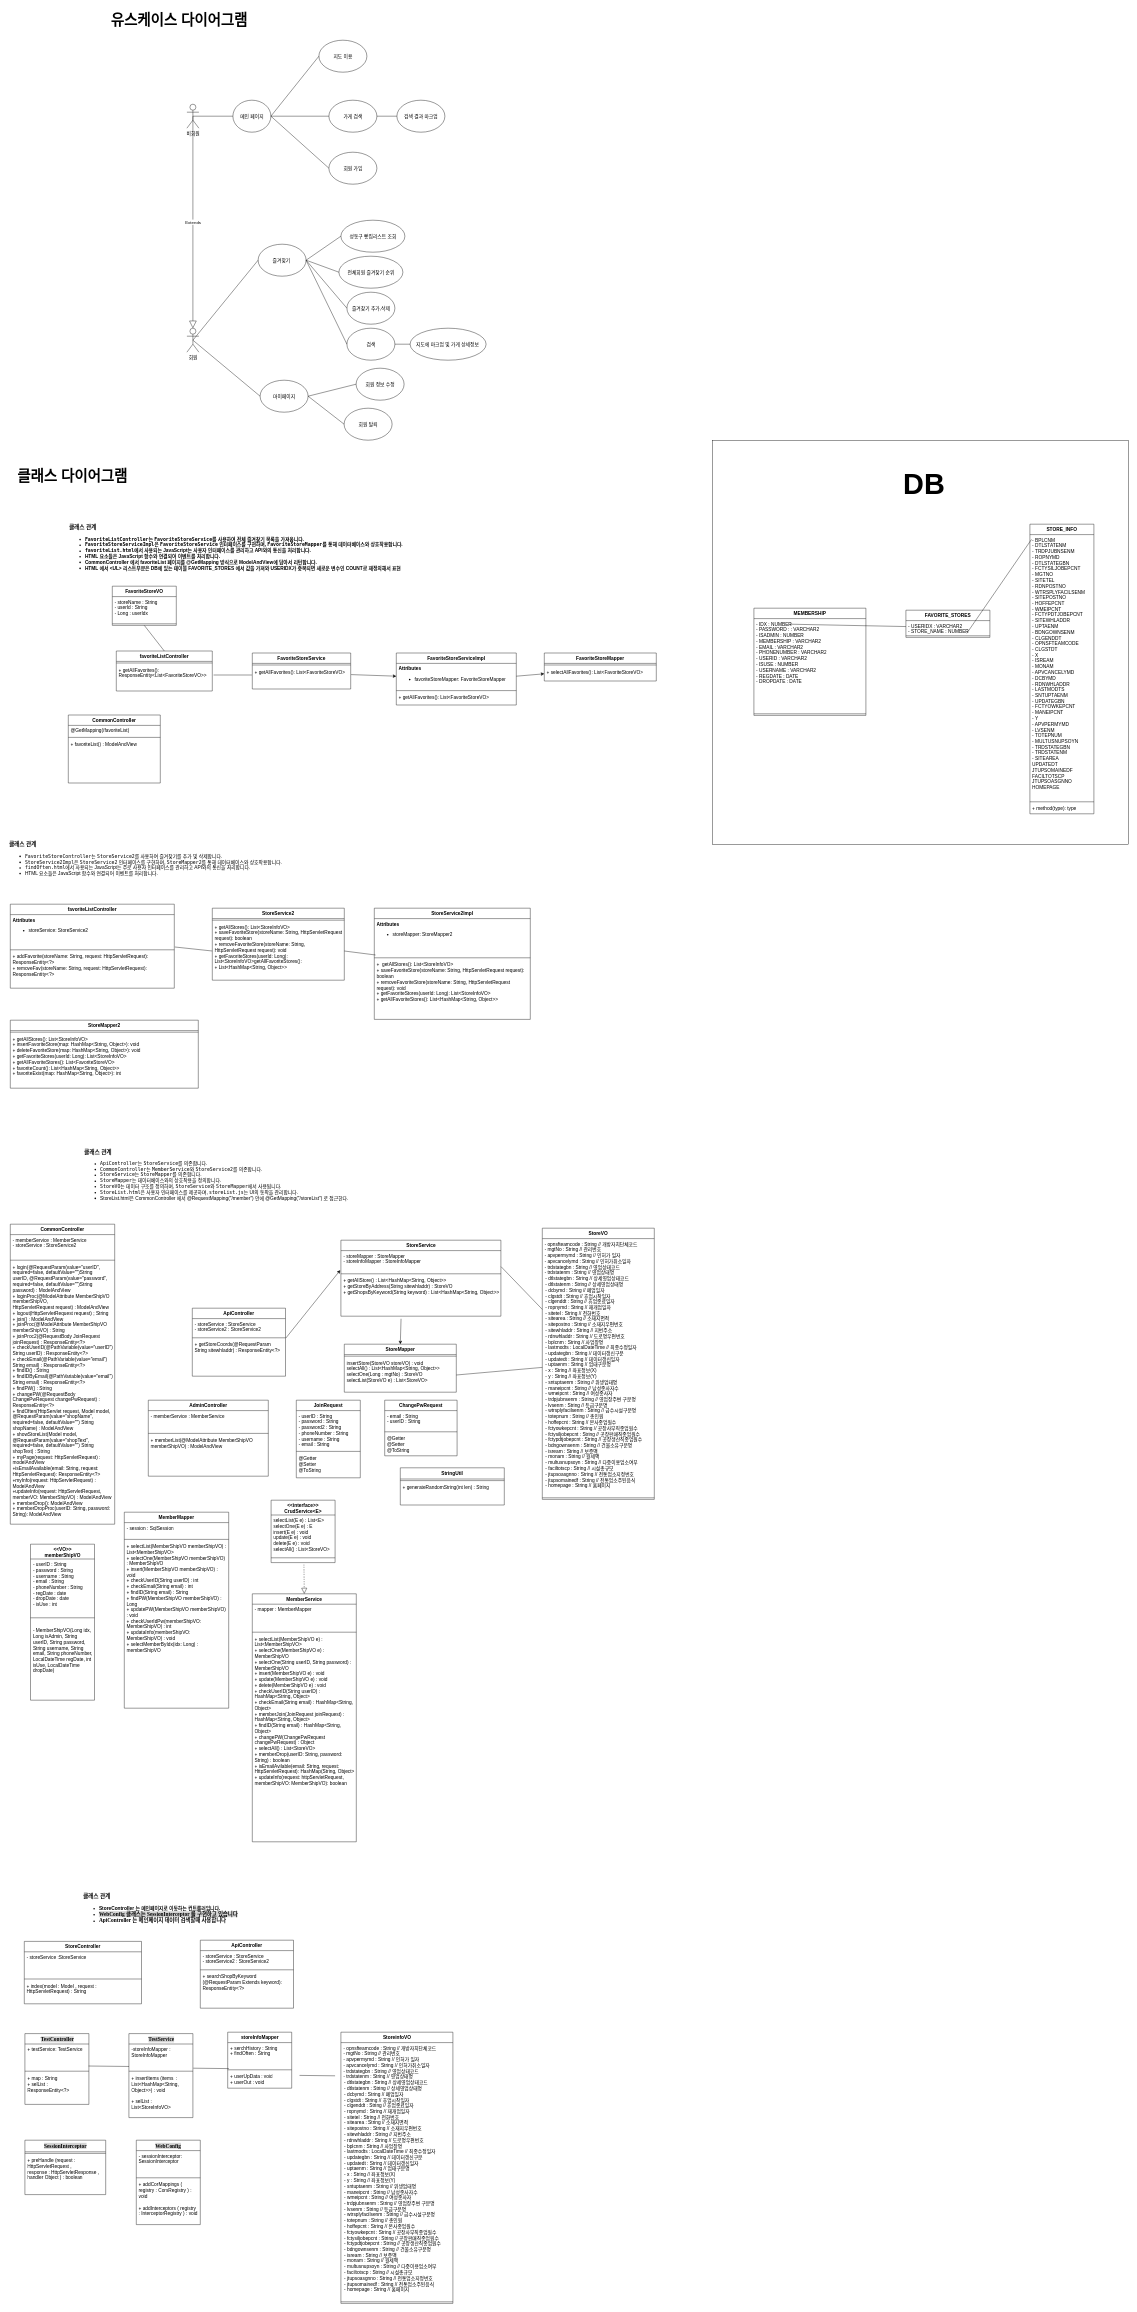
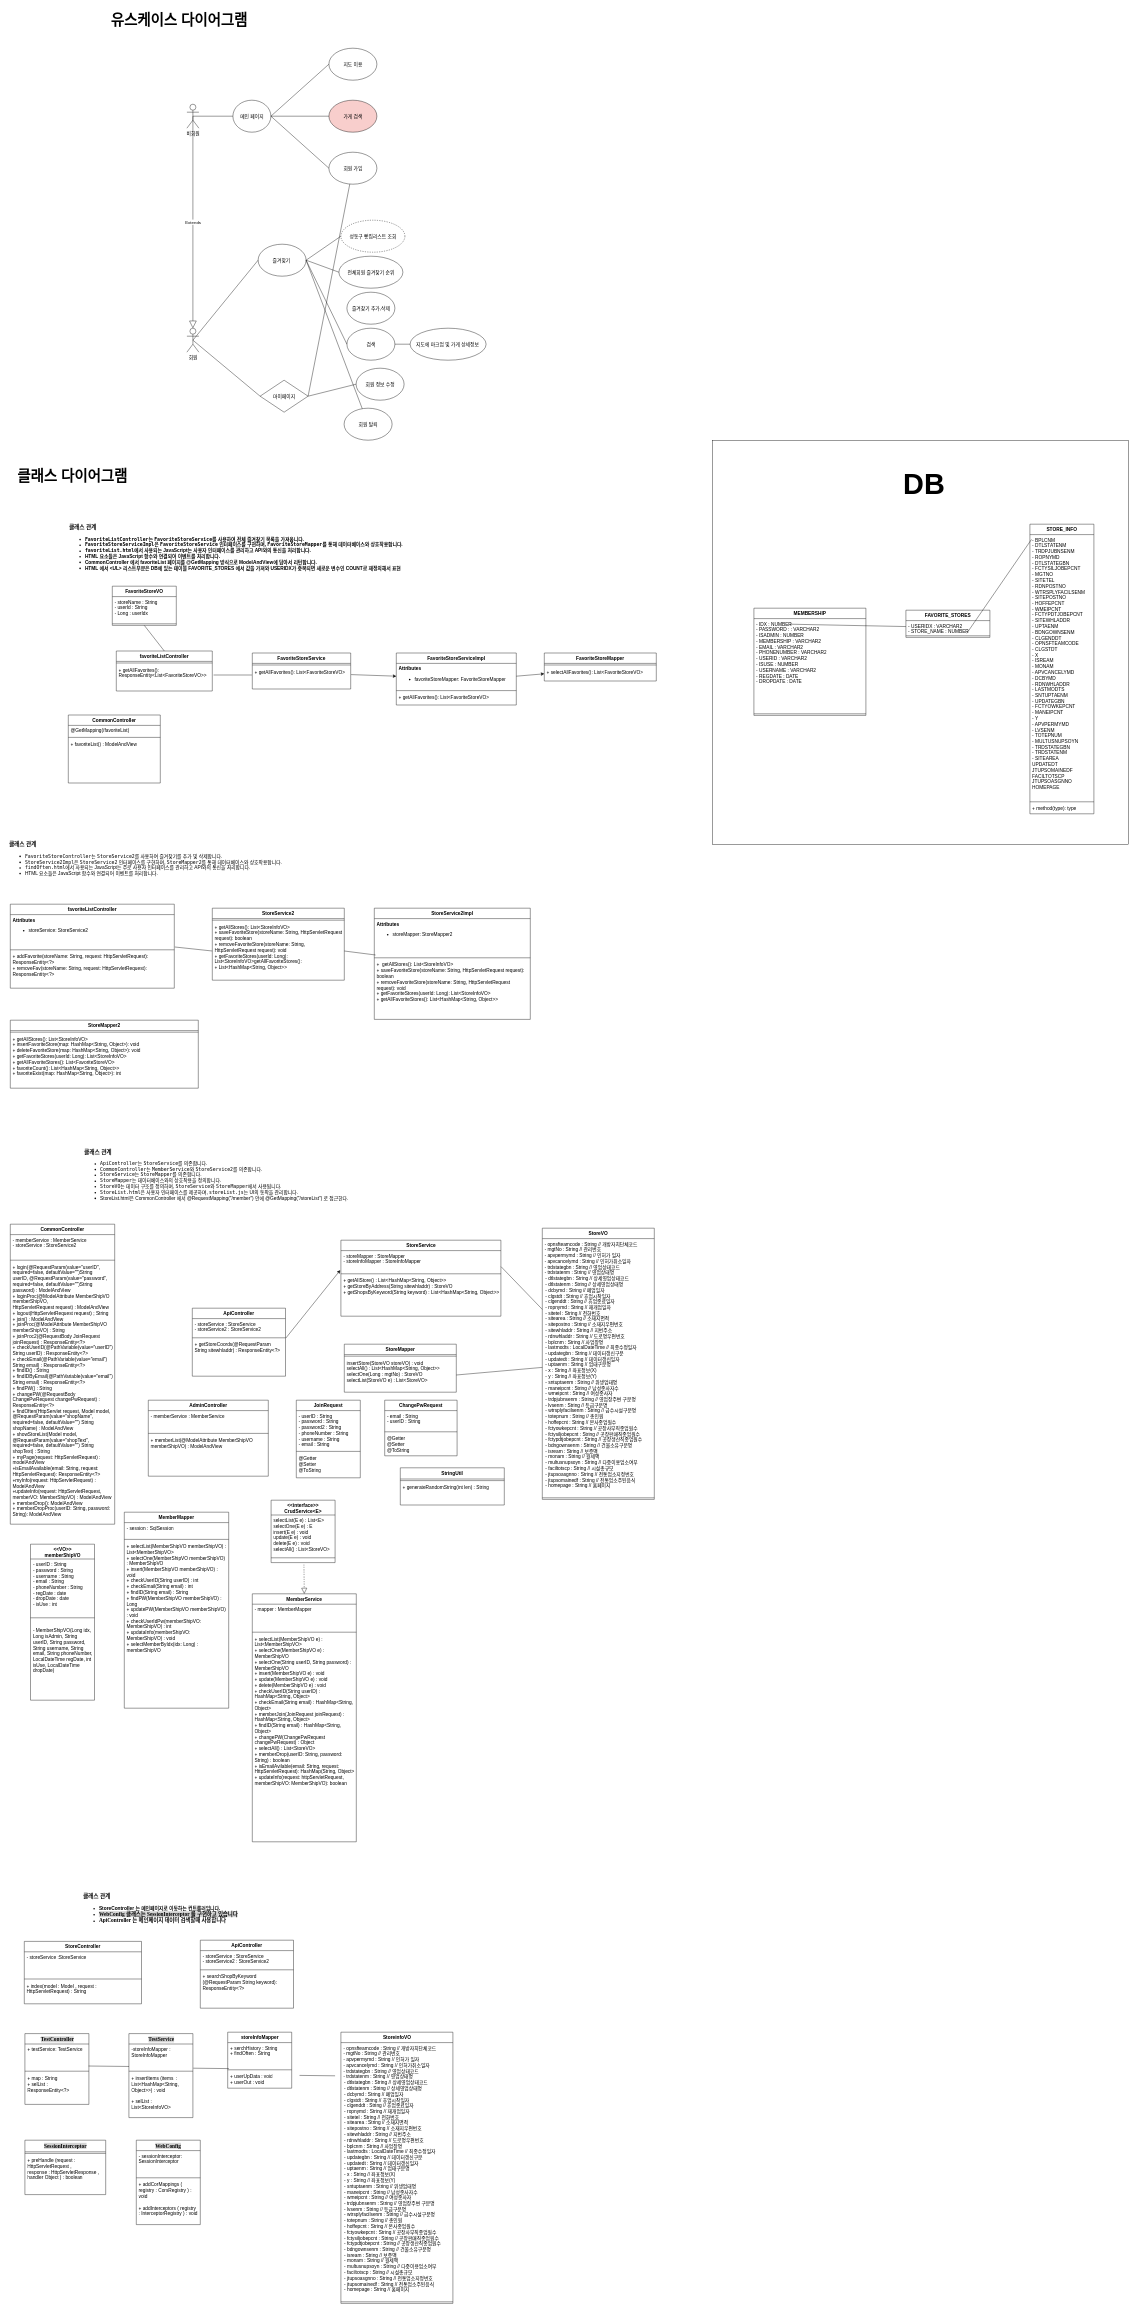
node "지도 이용": moved (343, 56) -> (353, 64)
node "가게 검색": fillcolor #ffffff -> #f8cecc
edge "가게 검색" -- "검색 결과 마크업": removed
node "검색 결과 마크업": removed
node "성동구 빵집리스트 조회": style solid -> dashed
edge "즐겨찾기" -- "즐겨찾기 추가,삭제": now "즐겨찾기" -- "회원 탈퇴"
node "마이페이지": shape ellipse -> diamond
edge "마이페이지" -- "회원 탈퇴": now "마이페이지" -- "회원 가입"
edge "+ getAllStore() : List<HashMap<String, Object>> + getStoreByAddress(String sitewhladdr) : StoreVO + getShopsByKeyword(String keyword) : List<HashMap<String, Object>>" -> "StoreMapper": removed
node "+ searchShopByKeyword (@RequestParam Extends keyword): ResponseEntity<?>": label "+ searchShopByKeyword (@RequestParam Extends keyword): ResponseEntity<?>" -> "+ searchShopByKeyword (@RequestParam String keyword): ResponseEntity<?>"
